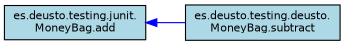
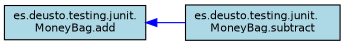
node "es.deusto.testing.deusto. MoneyBag.subtract": label "es.deusto.testing.deusto. MoneyBag.subtract" -> "es.deusto.testing.junit. MoneyBag.subtract"
